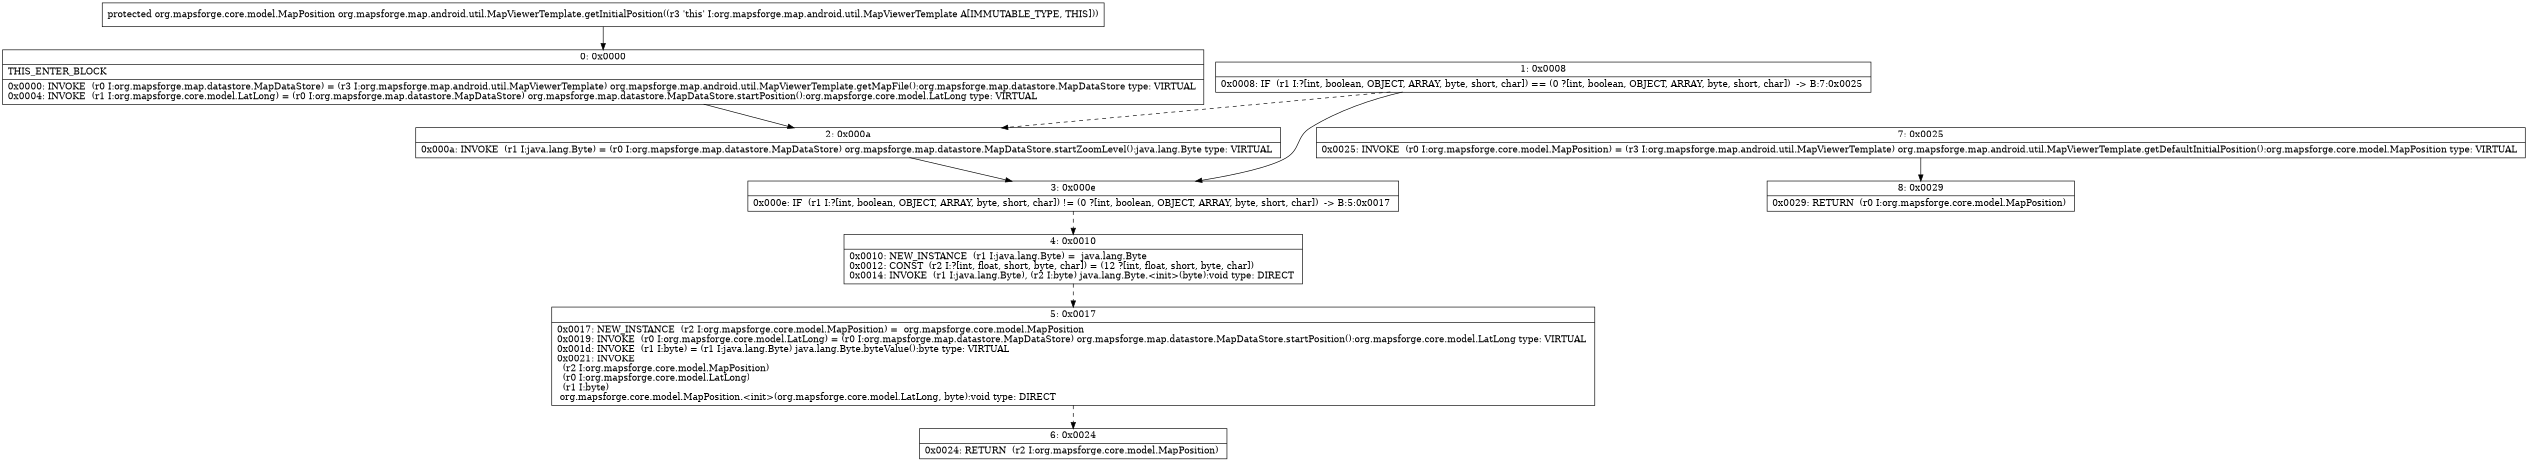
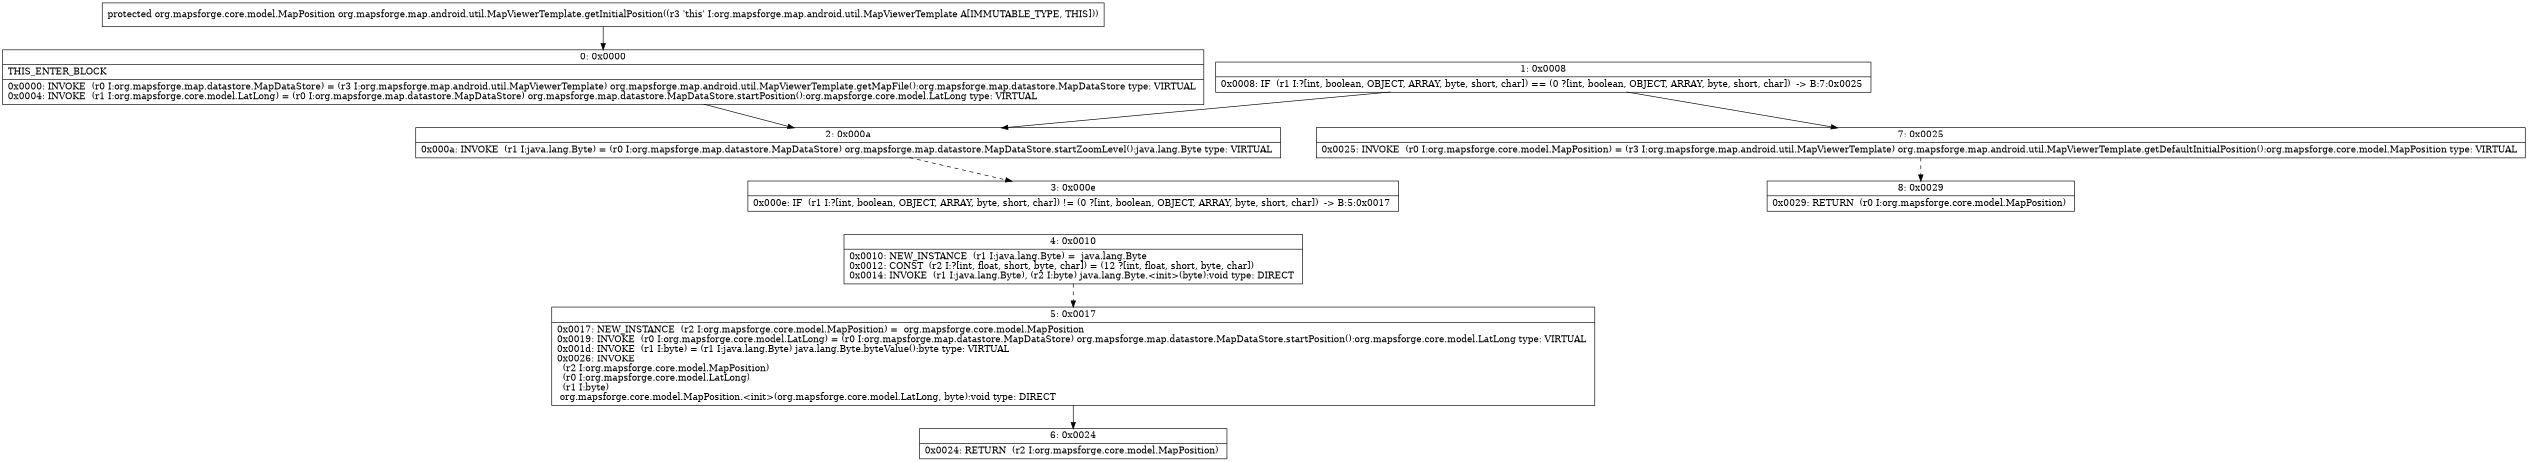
edge "1: 0x0008" -> "2: 0x000a": style dashed -> solid
edge "1: 0x0008" -> "3: 0x000e": now "1: 0x0008" -> "7: 0x0025"
edge "7: 0x0025" -> "8: 0x0029": style solid -> dashed
edge "2: 0x000a" -> "3: 0x000e": style solid -> dashed
edge "3: 0x000e" -> "4: 0x0010": removed
node "5: 0x0017": text "0x0021: INVOKE" -> "0x0026: INVOKE"
edge "5: 0x0017" -> "6: 0x0024": style dashed -> solid
